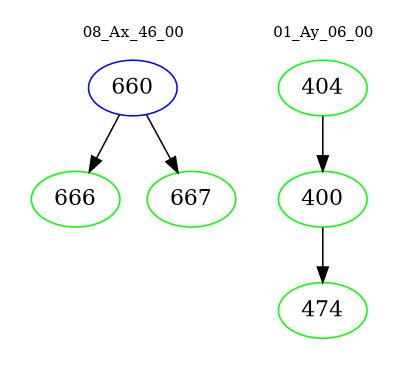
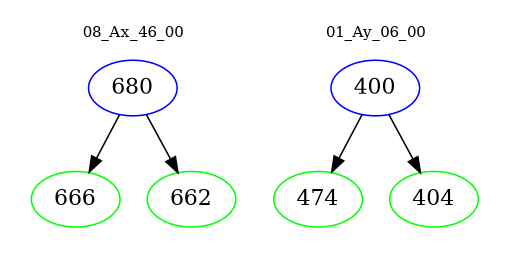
node "660": label "660" -> "680"
edge "404" -> "400": reversed
node "667": label "667" -> "662"
node "400": color green -> blue
